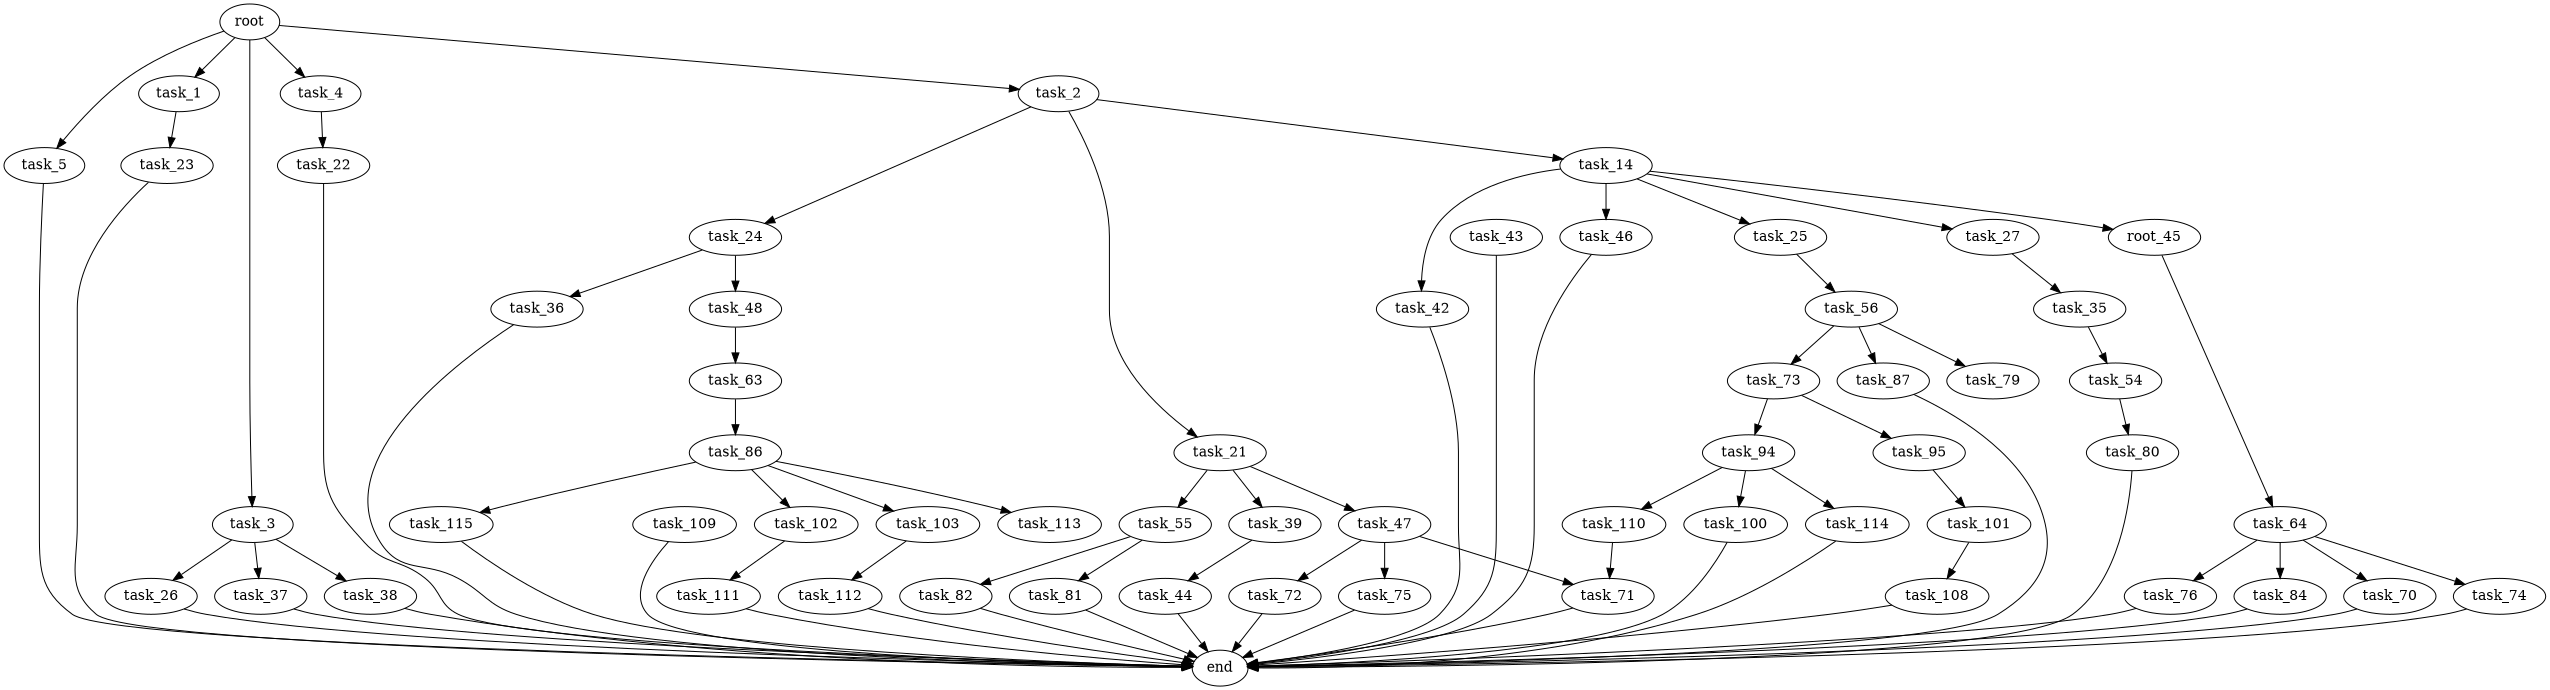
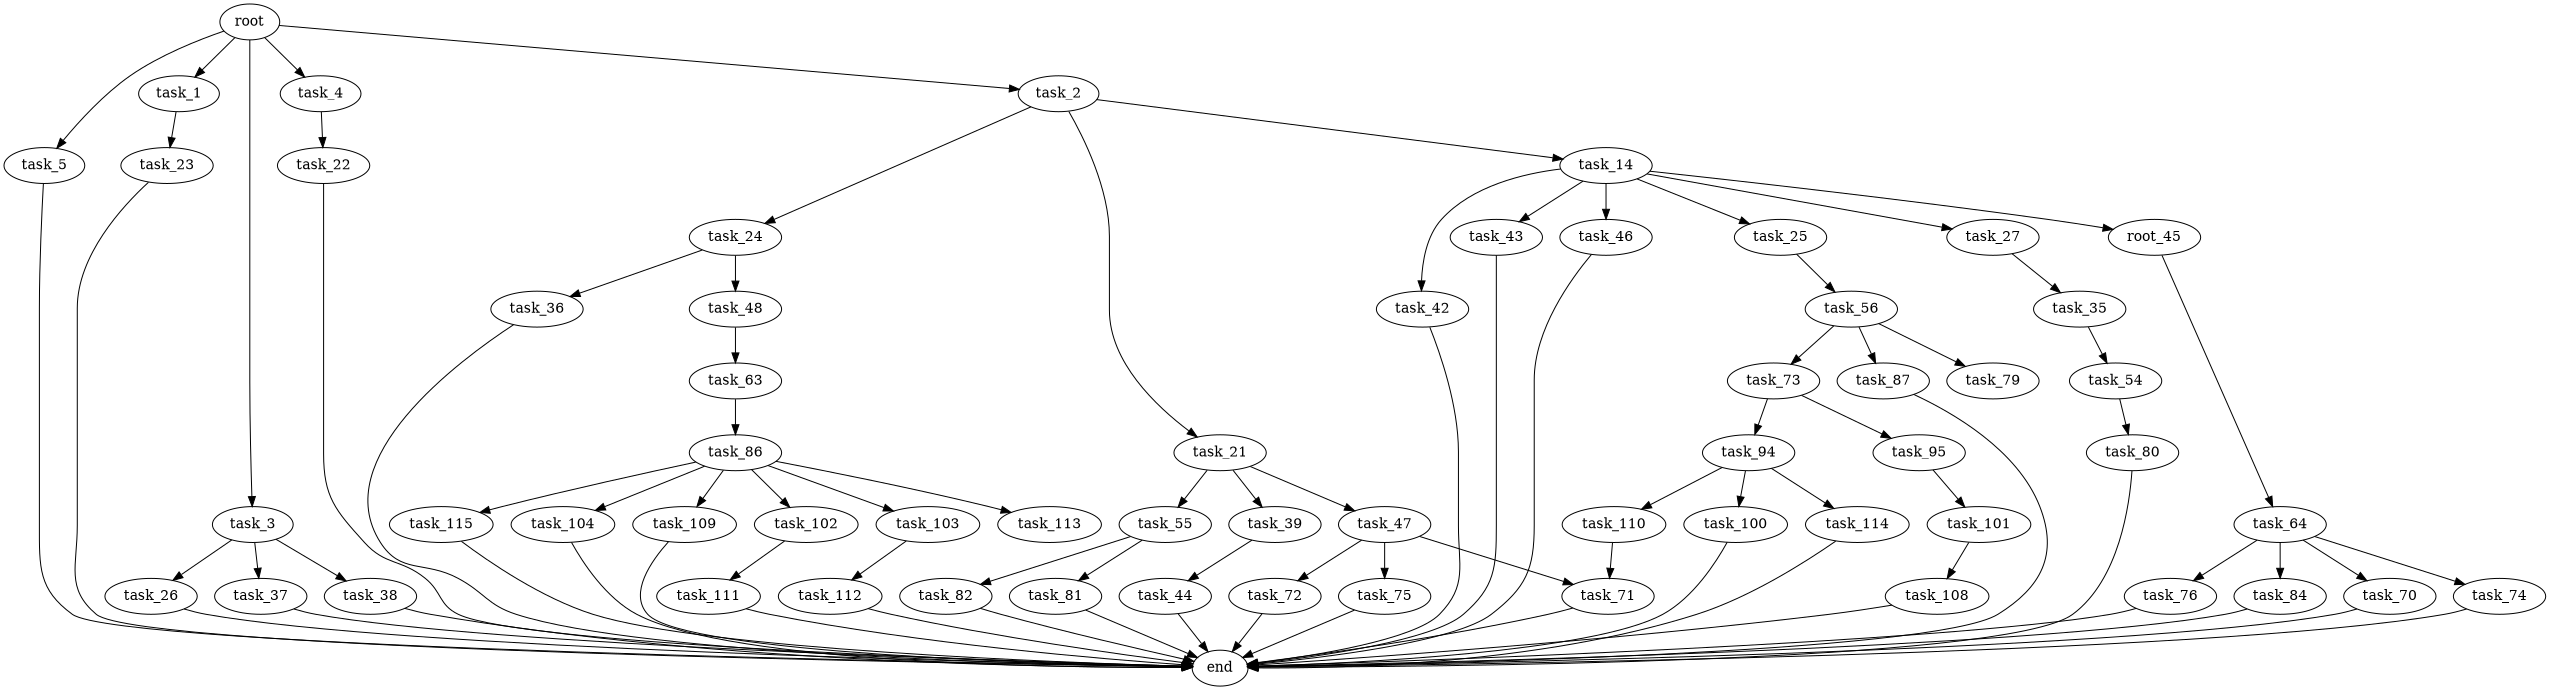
edge "task_14" -> "task_43": added
edge "task_86" -> "task_109": added
node "task_104": added
